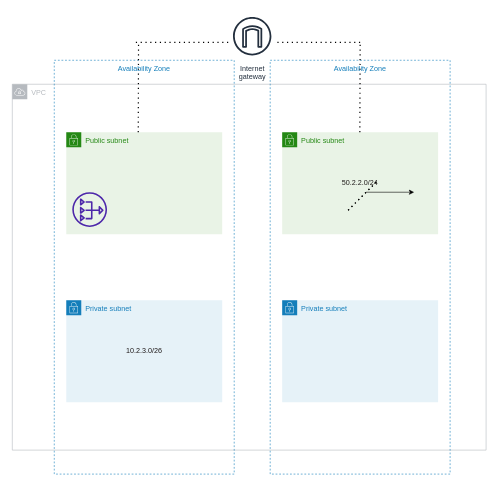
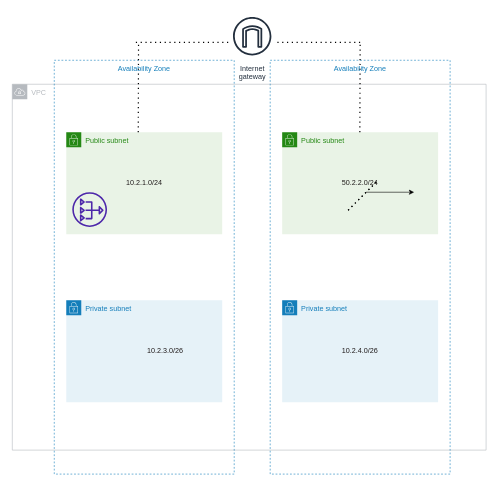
node "10.2.1.0/24": added
node "10.2.3.0/26": moved (144, 351) -> (165, 351)
node "10.2.4.0/26": added
